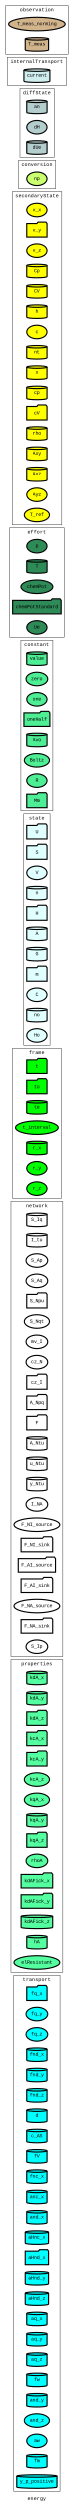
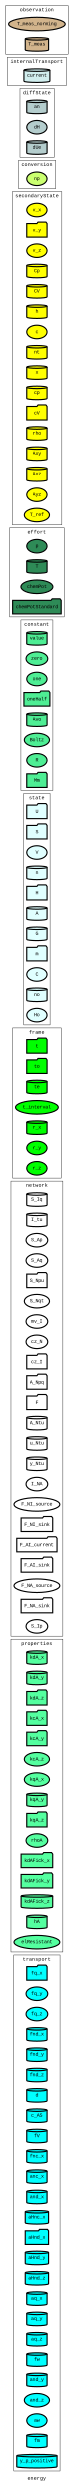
node "Ue": removed
node "F_AI_source": label "F_AI_source" -> "F_AI_current"
